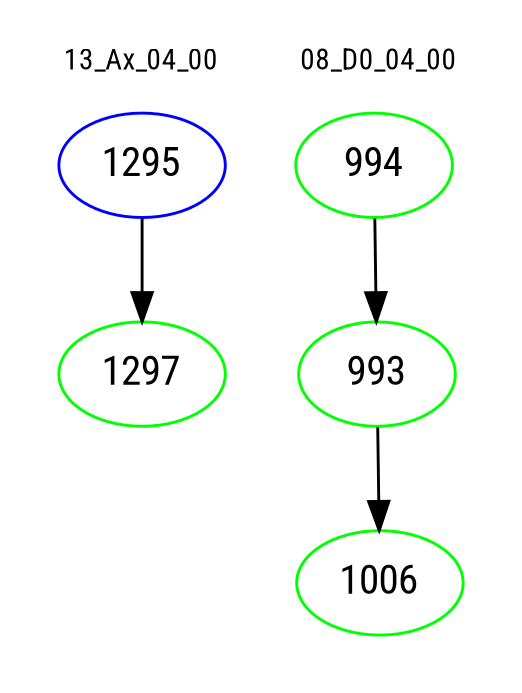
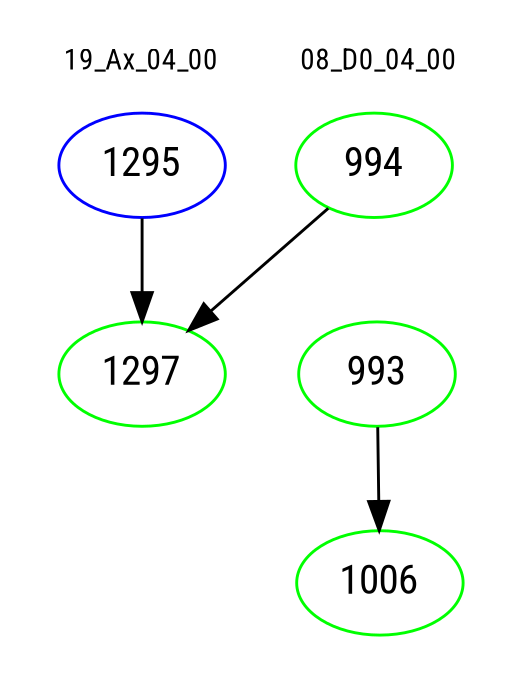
cluster "13_Ax_04_00": label "13_Ax_04_00" -> "19_Ax_04_00"
edge "994" -> "993": now "994" -> "1297"
